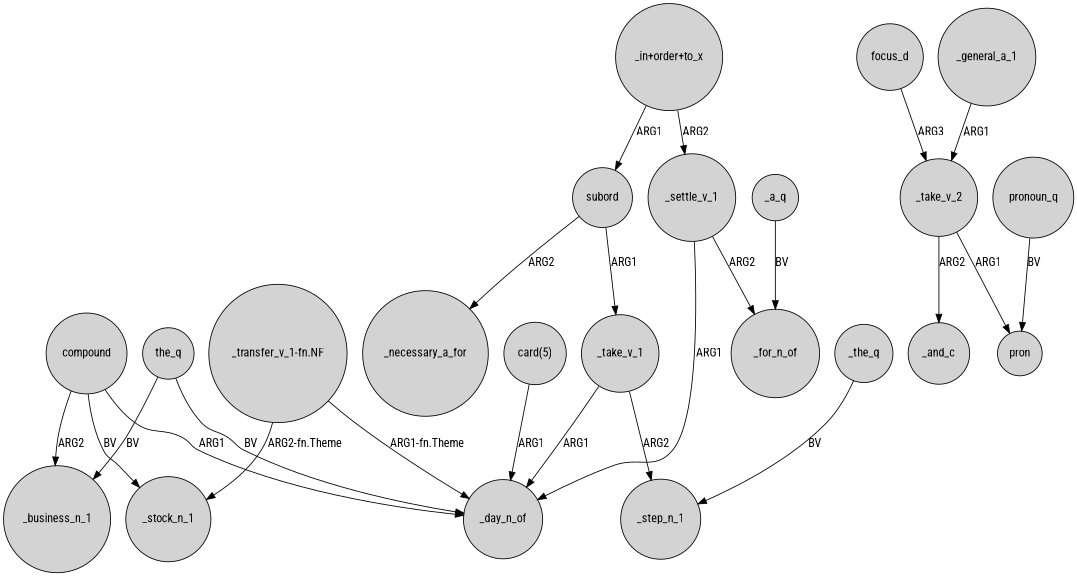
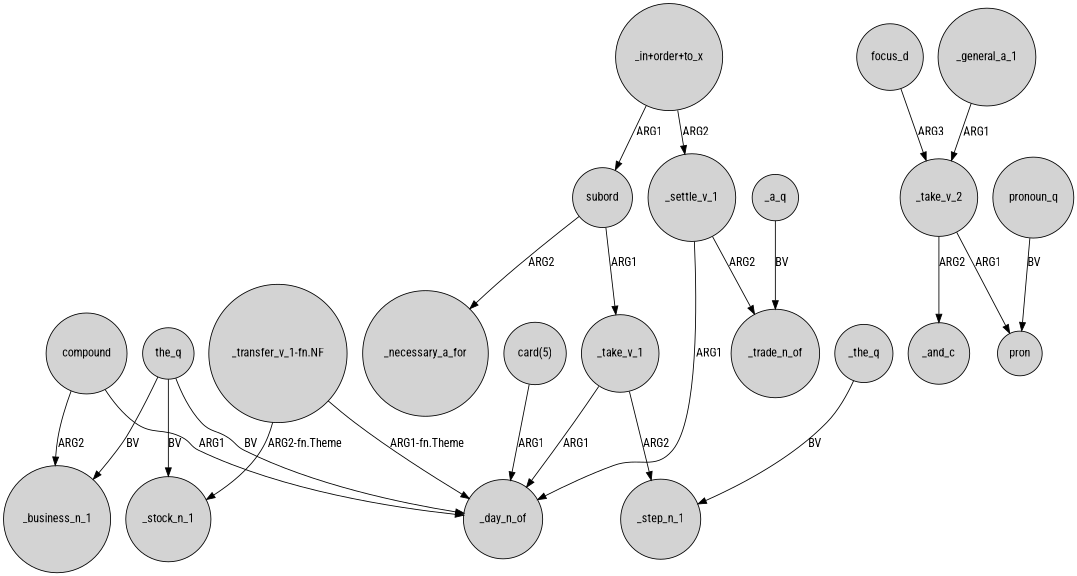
node "_for_n_of": label "_for_n_of" -> "_trade_n_of"
edge "compound" -> "_stock_n_1": now "the_q" -> "_stock_n_1"
